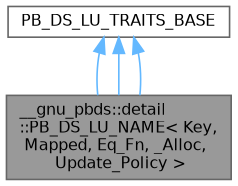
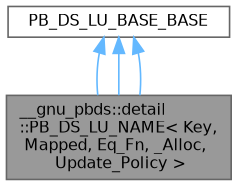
node "PB_DS_LU_TRAITS_BASE": label "PB_DS_LU_TRAITS_BASE" -> "PB_DS_LU_BASE_BASE"
